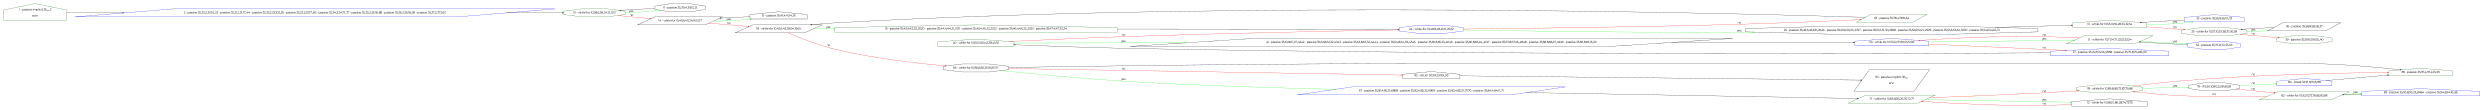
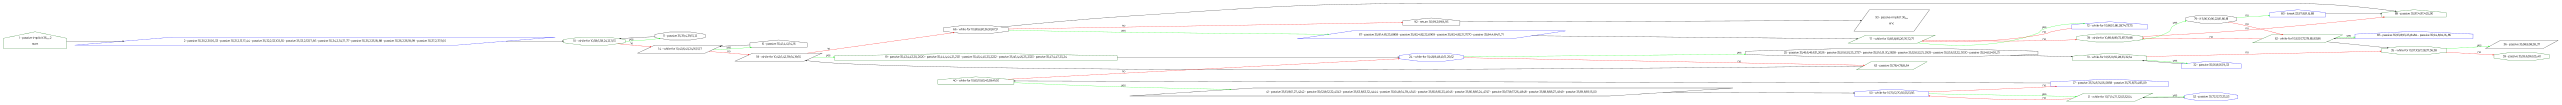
edge "36 - passive 35,58,8,58,28,,37" -> "35 - while-for 10,57,10,57,28,37,36,38": now "82 - while-for 10,92,10,72,78,85,83,86" -> "35 - while-for 10,57,10,57,28,37,36,38"
node "80 - break 32,91,8,91,8,,88": label "80 - break 32,91,8,91,8,,88" -> "80 - break 32,97,8,91,8,,88"
node "72 - while-for 10,86,10,86,28,74,73,75": color black -> blue
